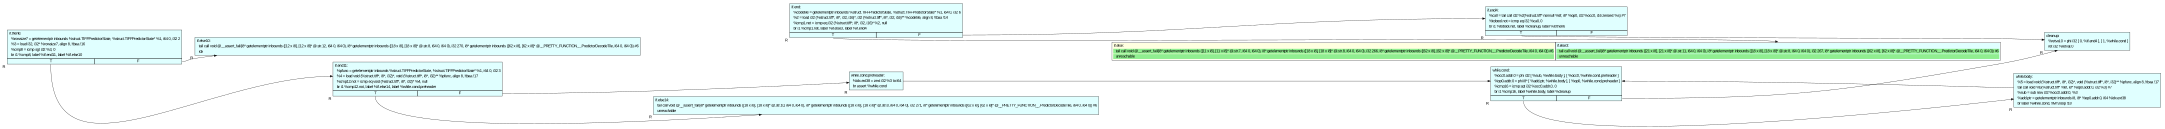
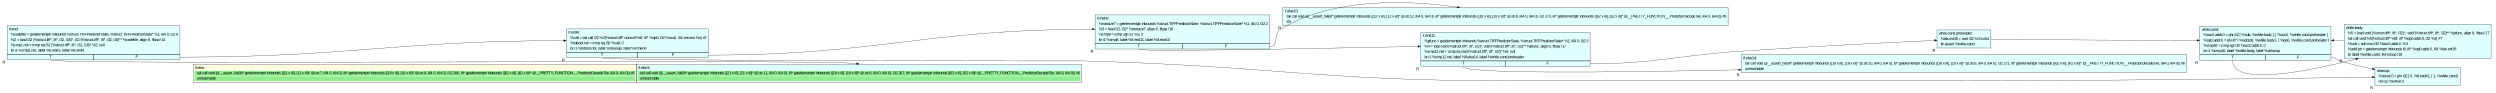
edge "if.end4:" -> "if.then6:": added
